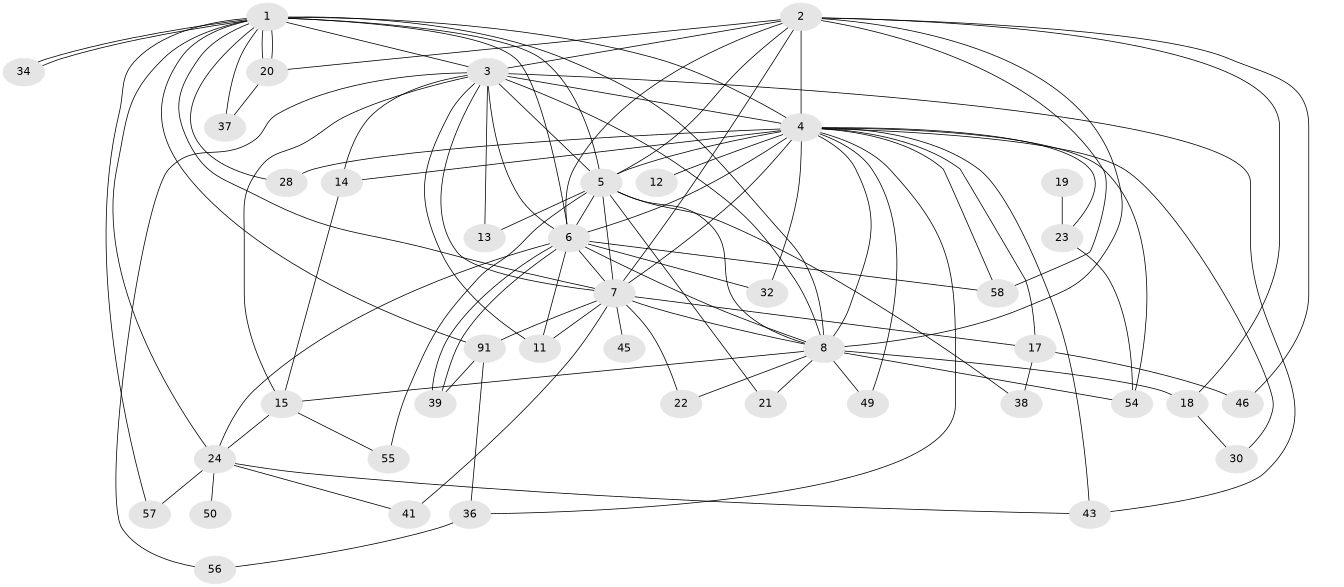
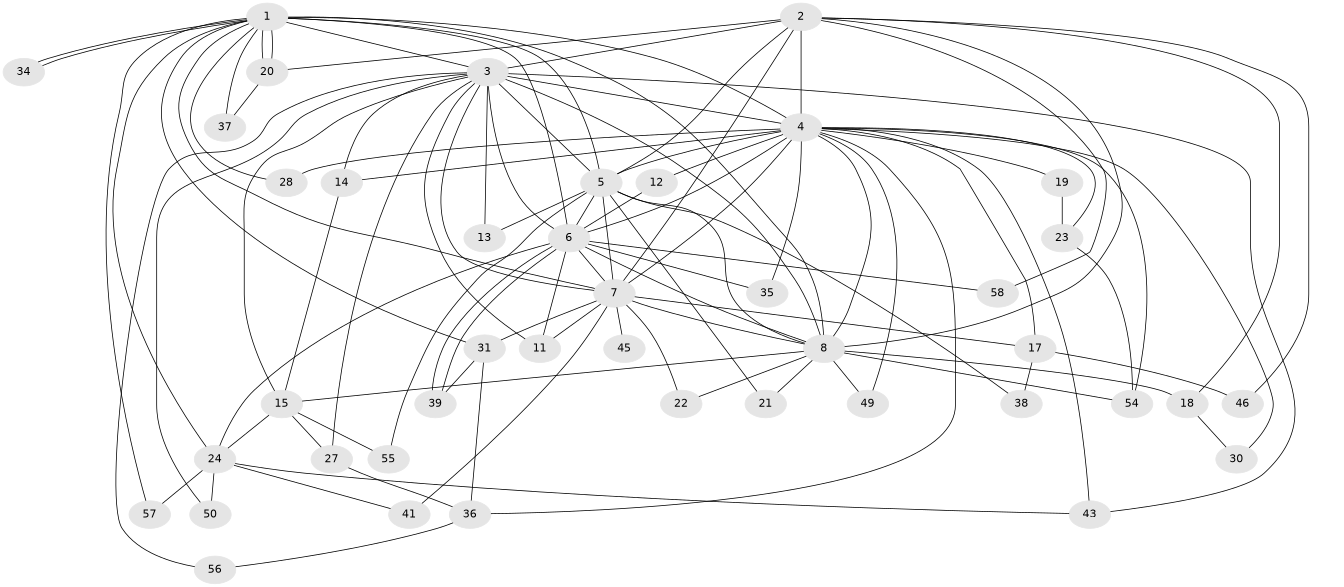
edge "2" -- "6": now "12" -- "6"
edge "4" -- "58": now "4" -- "19"
edge "3" -- "50": added
node "32": label "32" -> "35"
node "91": label "91" -> "31"
node "27": added
